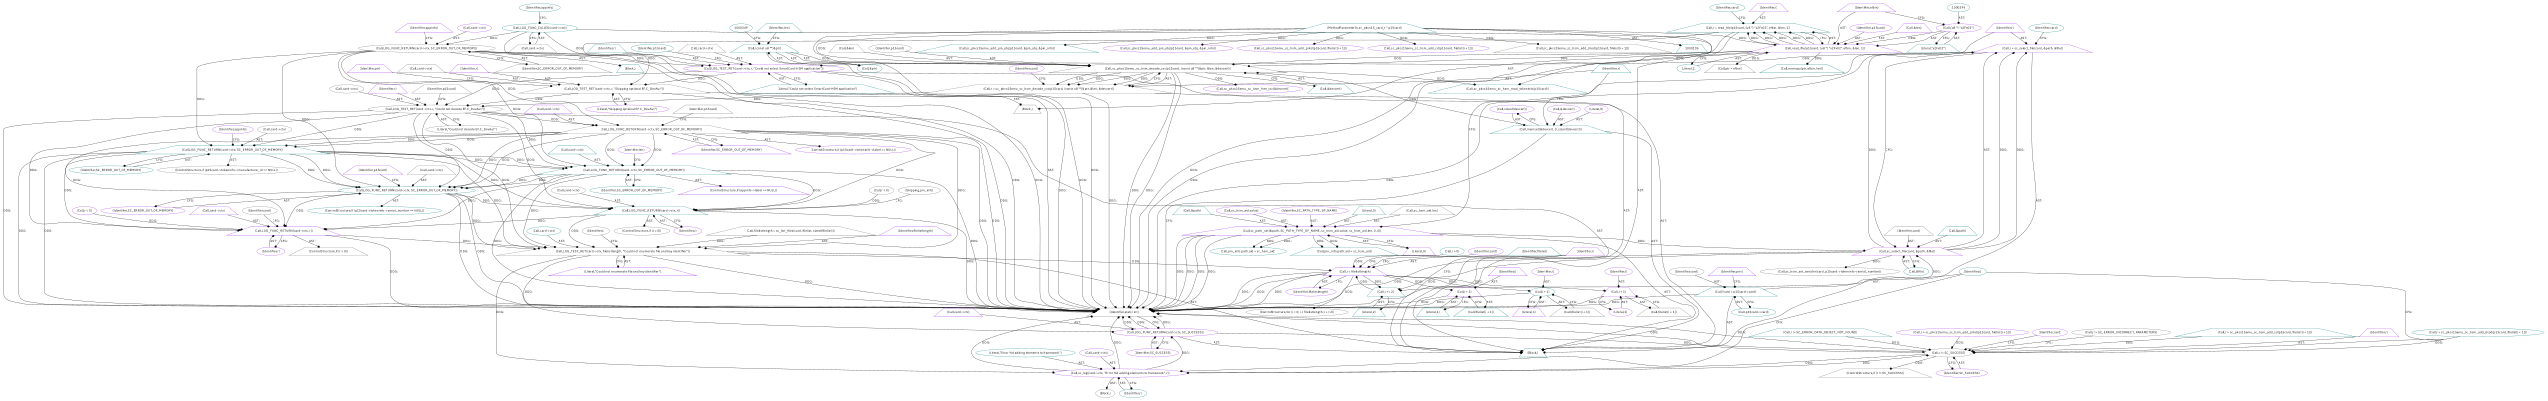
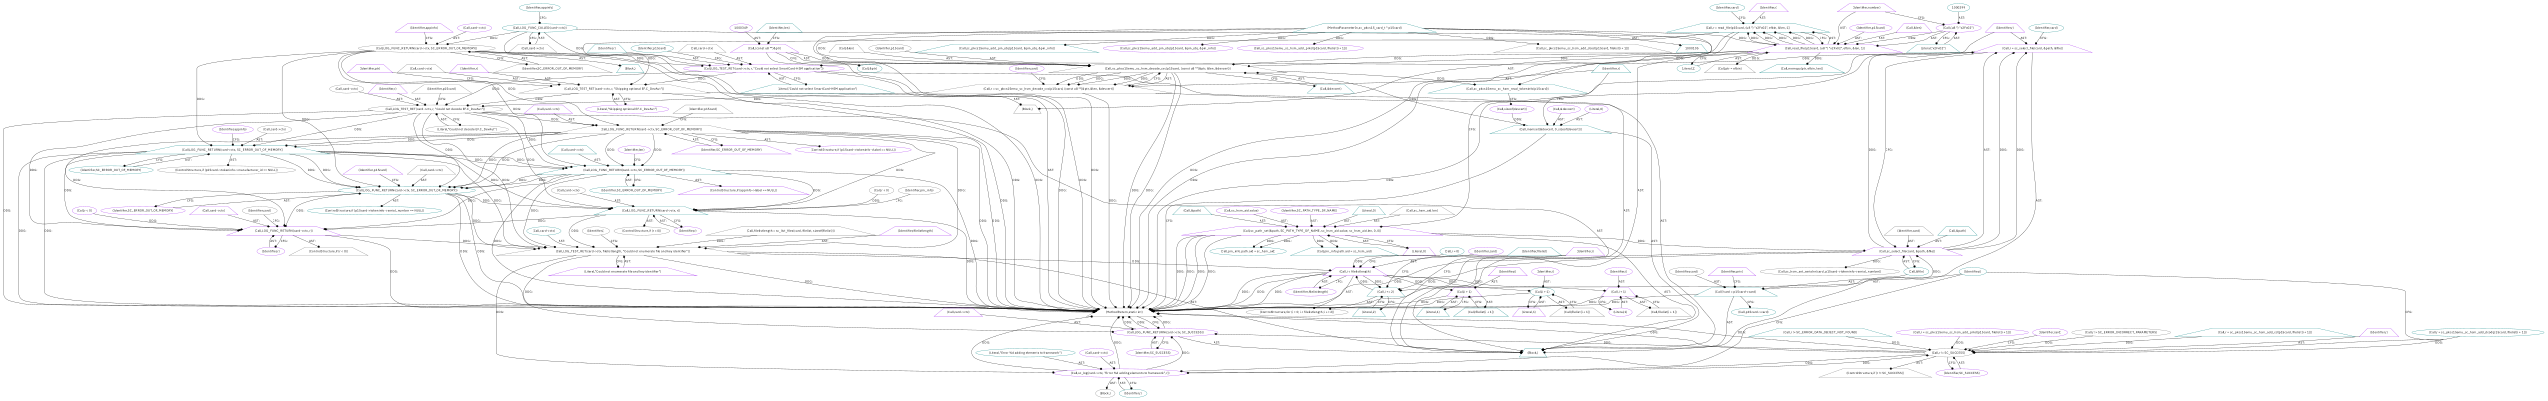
node "(Identifier,efbin)": label "(Identifier,efbin)" -> "(Identifier,number)"
node "1000349": color teal -> purple
edge "1000349" -> "(Call,(const u8 **)&ptr)": label "CFG: " -> "AST: "
node "(Call,(const u8 **)&ptr)": color teal -> purple
node "(Call,sc_pkcs15emu_sc_hsm_add_cd(p15card, filelist[i + 1]))": removed
edge "(Call,(const u8 **)&ptr)" -> "(Call,&ptr)": label "AST: " -> "CFG: "
edge "(Call,&ptr)" -> "(Call,(const u8 **)&ptr)": removed, label "AST:"
node "(Call,sc_pkcs15emu_sc_hsm_free_cvc(&devcert))": removed
edge "(Call,sizeof(devcert))" -> "(Call,memset(&devcert, 0 ,sizeof(devcert)))": label "AST: " -> "DDG: "
edge "(Call,memset(&devcert, 0 ,sizeof(devcert)))" -> "(Call,sizeof(devcert))": now "(Call,sc_pkcs15emu_sc_hsm_read_tokeninfo(p15card))" -> "(Call,sizeof(devcert))"
node "(Skipping,pin_info)": label "(Skipping,pin_info)" -> "(Identifier,pin_info)"
edge "(Identifier,filelist)" -> "(Call,i < filelistlength)": now "(Identifier,filelist)" -> "(Call,i += 2)"
edge "(Call,sc_select_file(card, &path, &file))" -> "(Call,&file)": arrowhead diamond -> dot
edge "(Call,i < filelistlength)" -> "(ControlStructure,for (i = 0; i < filelistlength; i += 2))": label "DDG: " -> "AST: "
edge "(Literal,2)" -> "(Call,i += 2)": label "AST: " -> "CFG: "
edge "(Call,i += 2)" -> "(ControlStructure,for (i = 0; i < filelistlength; i += 2))": added, label "AST:"
edge "(Call,p15card->card)" -> "(Call,*card = p15card->card)": now "(Call,&file)" -> "(Call,*card = p15card->card)"
node "(Identifier,static int)": label "(Identifier,static int)" -> "(MethodReturn,static int)"
edge "(Call,LOG_FUNC_RETURN(card->ctx, SC_SUCCESS))" -> "(Call,r != SC_SUCCESS)": reversed
edge "(Call,r != SC_ERROR_INCORRECT_PARAMETERS)" -> "(Call,r != SC_SUCCESS)": label "CFG: " -> "DDG: "
edge "(Call,r != SC_SUCCESS)" -> "(ControlStructure,if (r != SC_SUCCESS))": label "DDG: " -> "AST: "
